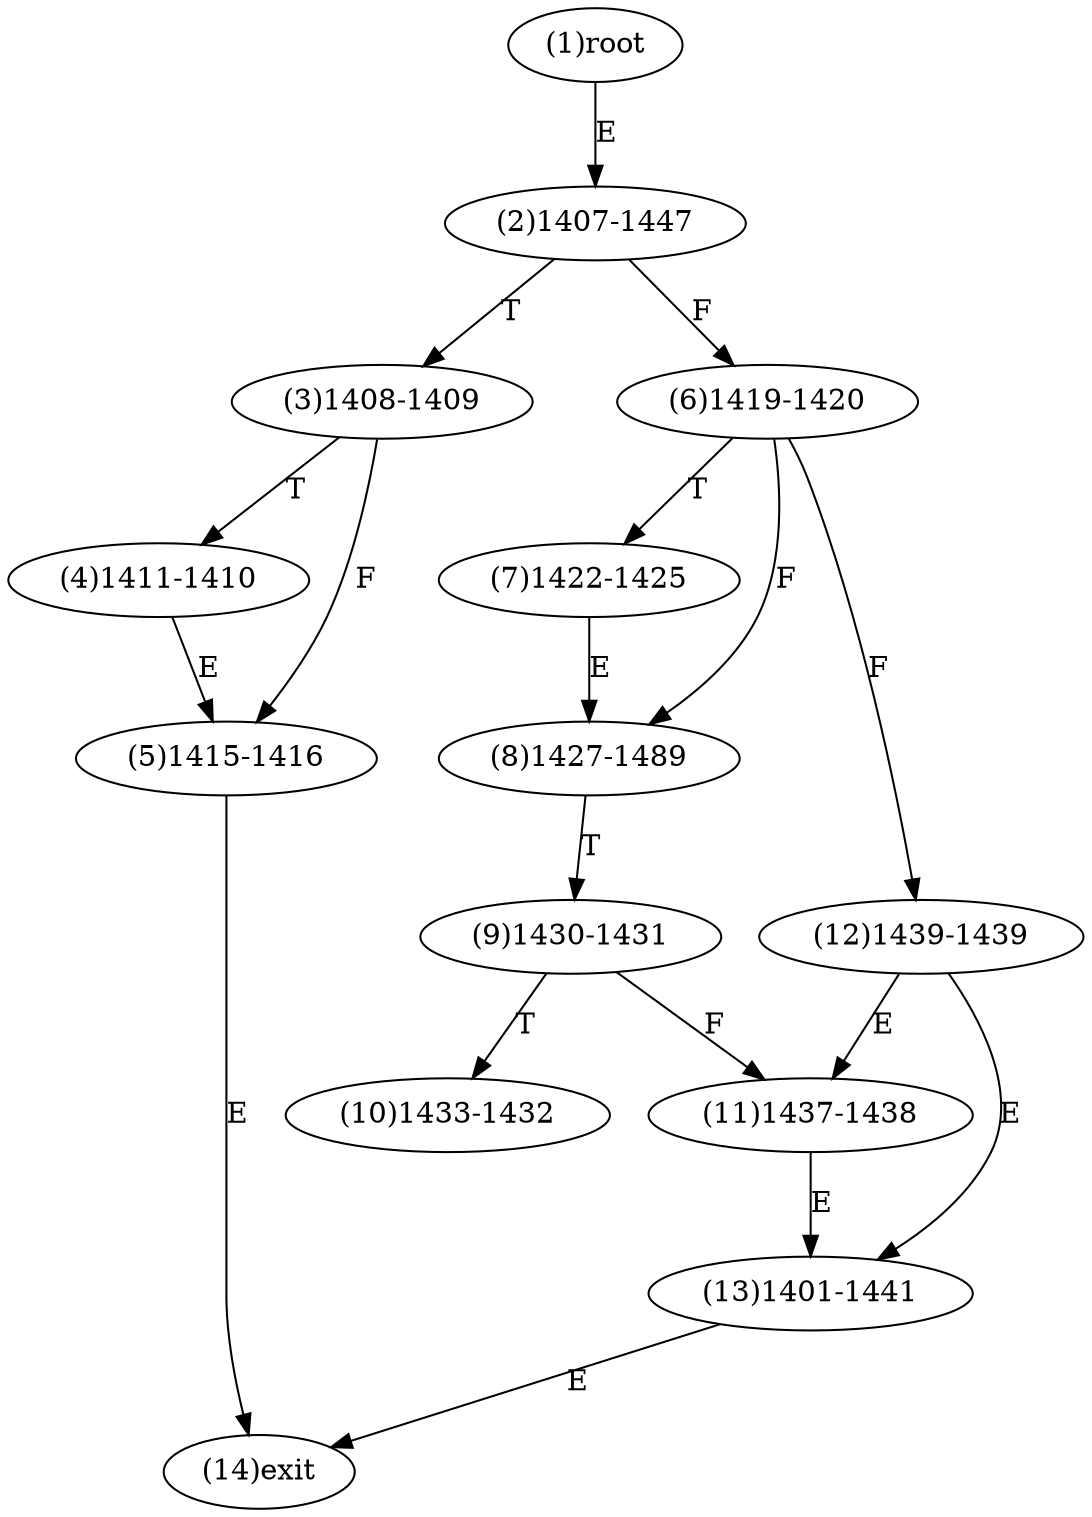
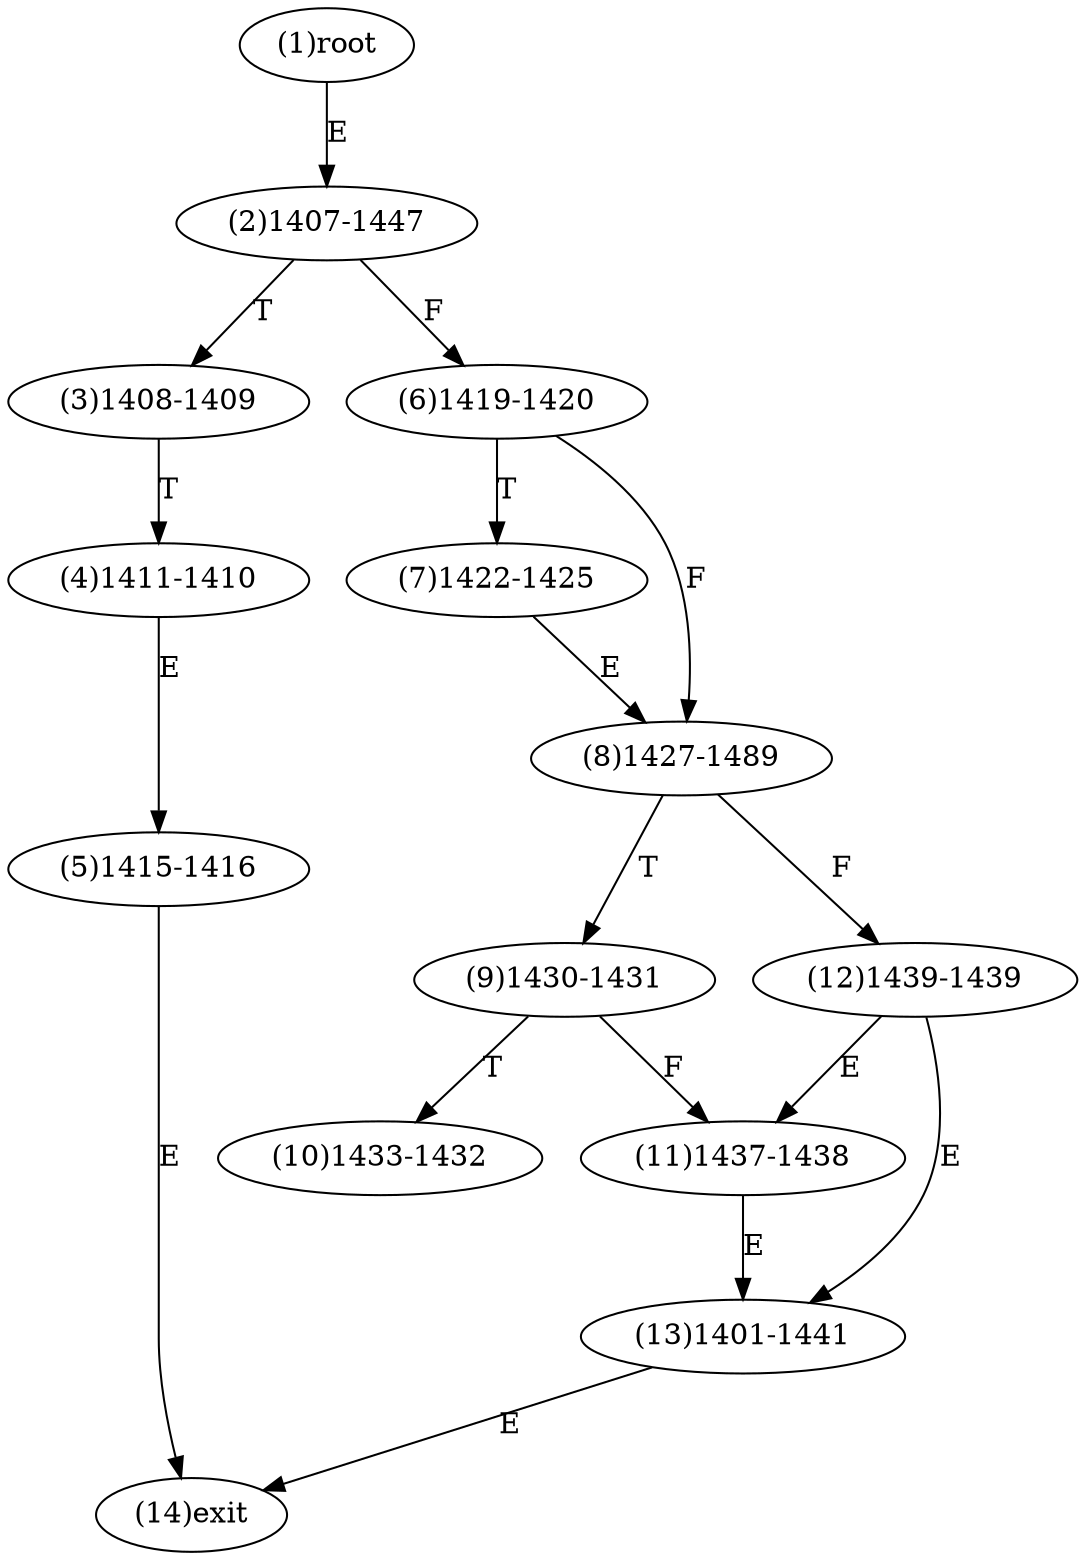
edge "(3)1408-1409" -> "(5)1415-1416": removed, label "F"
edge "(6)1419-1420" -> "(12)1439-1439": now "(8)1427-1489" -> "(12)1439-1439"
